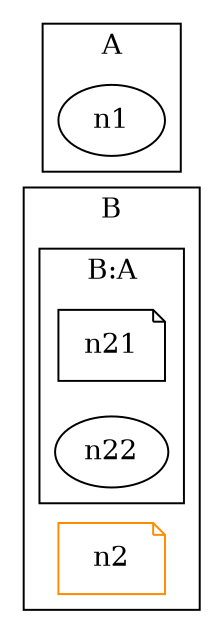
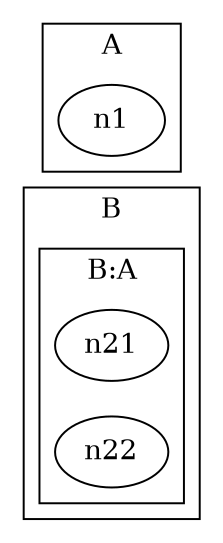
node "n21": shape note -> ellipse
node "n2": removed
